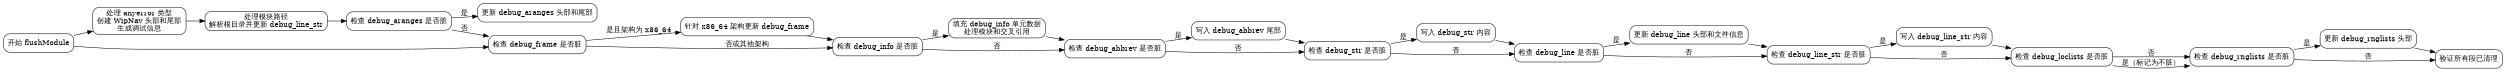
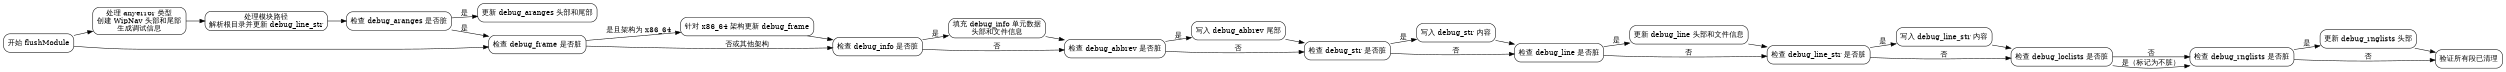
edge "检查 debug_aranges 是否脏" -> "检查 debug_frame 是否脏": label "否" -> "是"
node "填充 debug_info 单元数据 处理模块和交叉引用": label "填充 debug_info 单元数据 处理模块和交叉引用" -> "填充 debug_info 单元数据 头部和文件信息"
